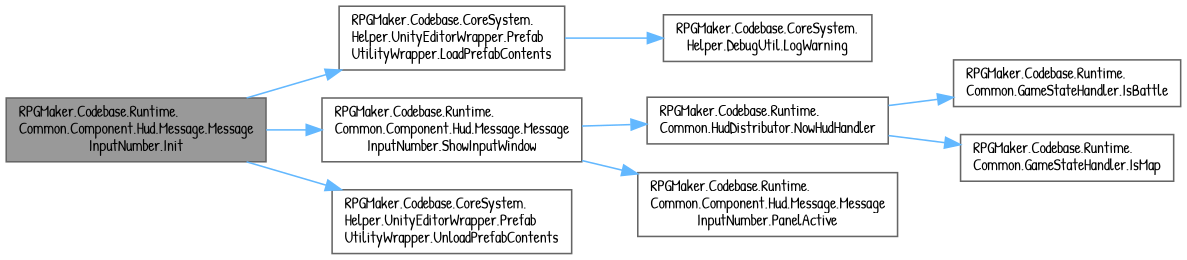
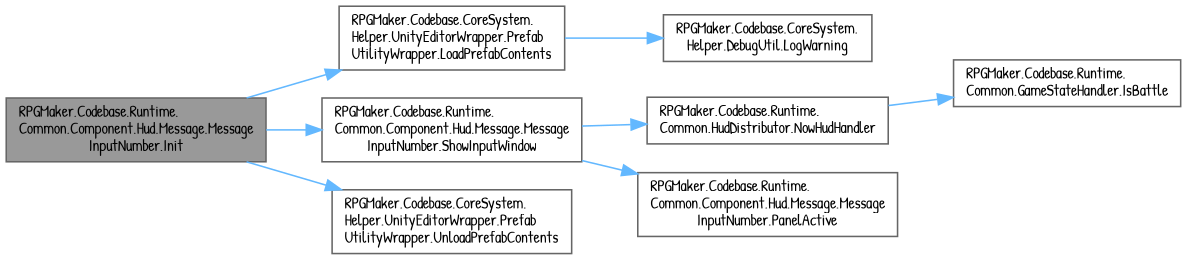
node "RPGMaker.Codebase.Runtime. Common.GameStateHandler.IsMap": removed
